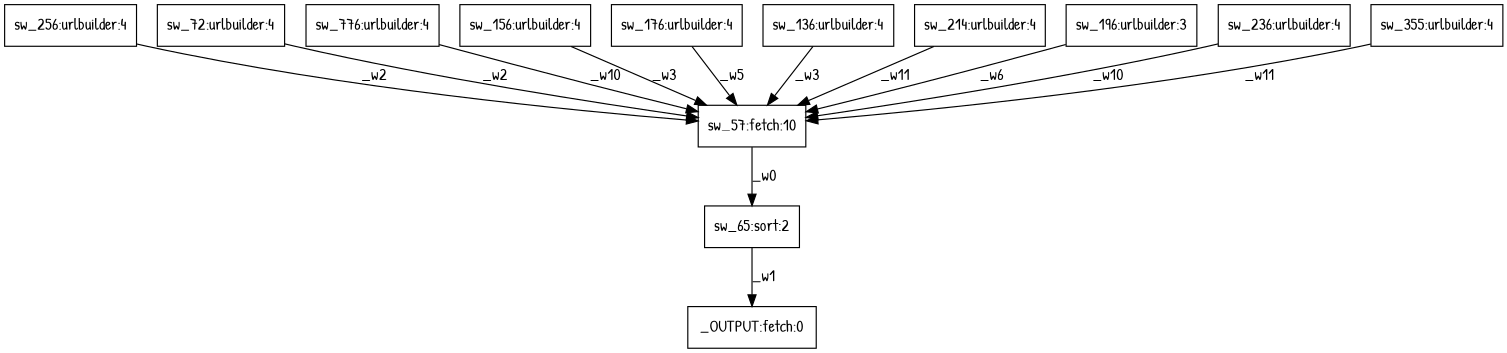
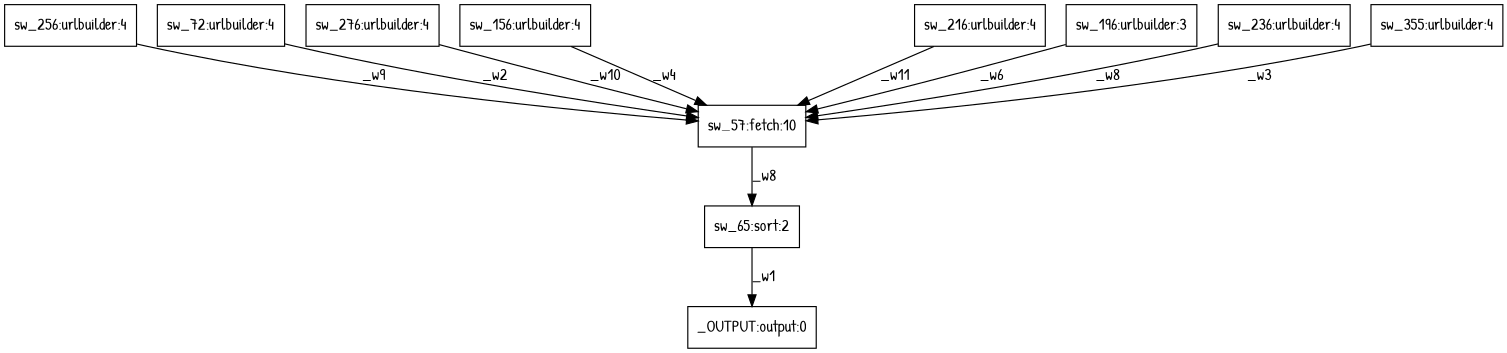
node "sw_776:urlbuilder:4": label "sw_776:urlbuilder:4" -> "sw_276:urlbuilder:4"
node "sw_176:urlbuilder:4": removed
node "sw_136:urlbuilder:4": removed
node "sw_214:urlbuilder:4": label "sw_214:urlbuilder:4" -> "sw_216:urlbuilder:4"
edge "sw_256:urlbuilder:4" -> "sw_57:fetch:10": label "_w2" -> "_w9"
edge "sw_156:urlbuilder:4" -> "sw_57:fetch:10": label "_w3" -> "_w4"
edge "sw_236:urlbuilder:4" -> "sw_57:fetch:10": label "_w10" -> "_w8"
edge "sw_355:urlbuilder:4" -> "sw_57:fetch:10": label "_w11" -> "_w3"
edge "sw_57:fetch:10" -> "sw_65:sort:2": label "_w0" -> "_w8"
node "_OUTPUT:fetch:0": label "_OUTPUT:fetch:0" -> "_OUTPUT:output:0"
